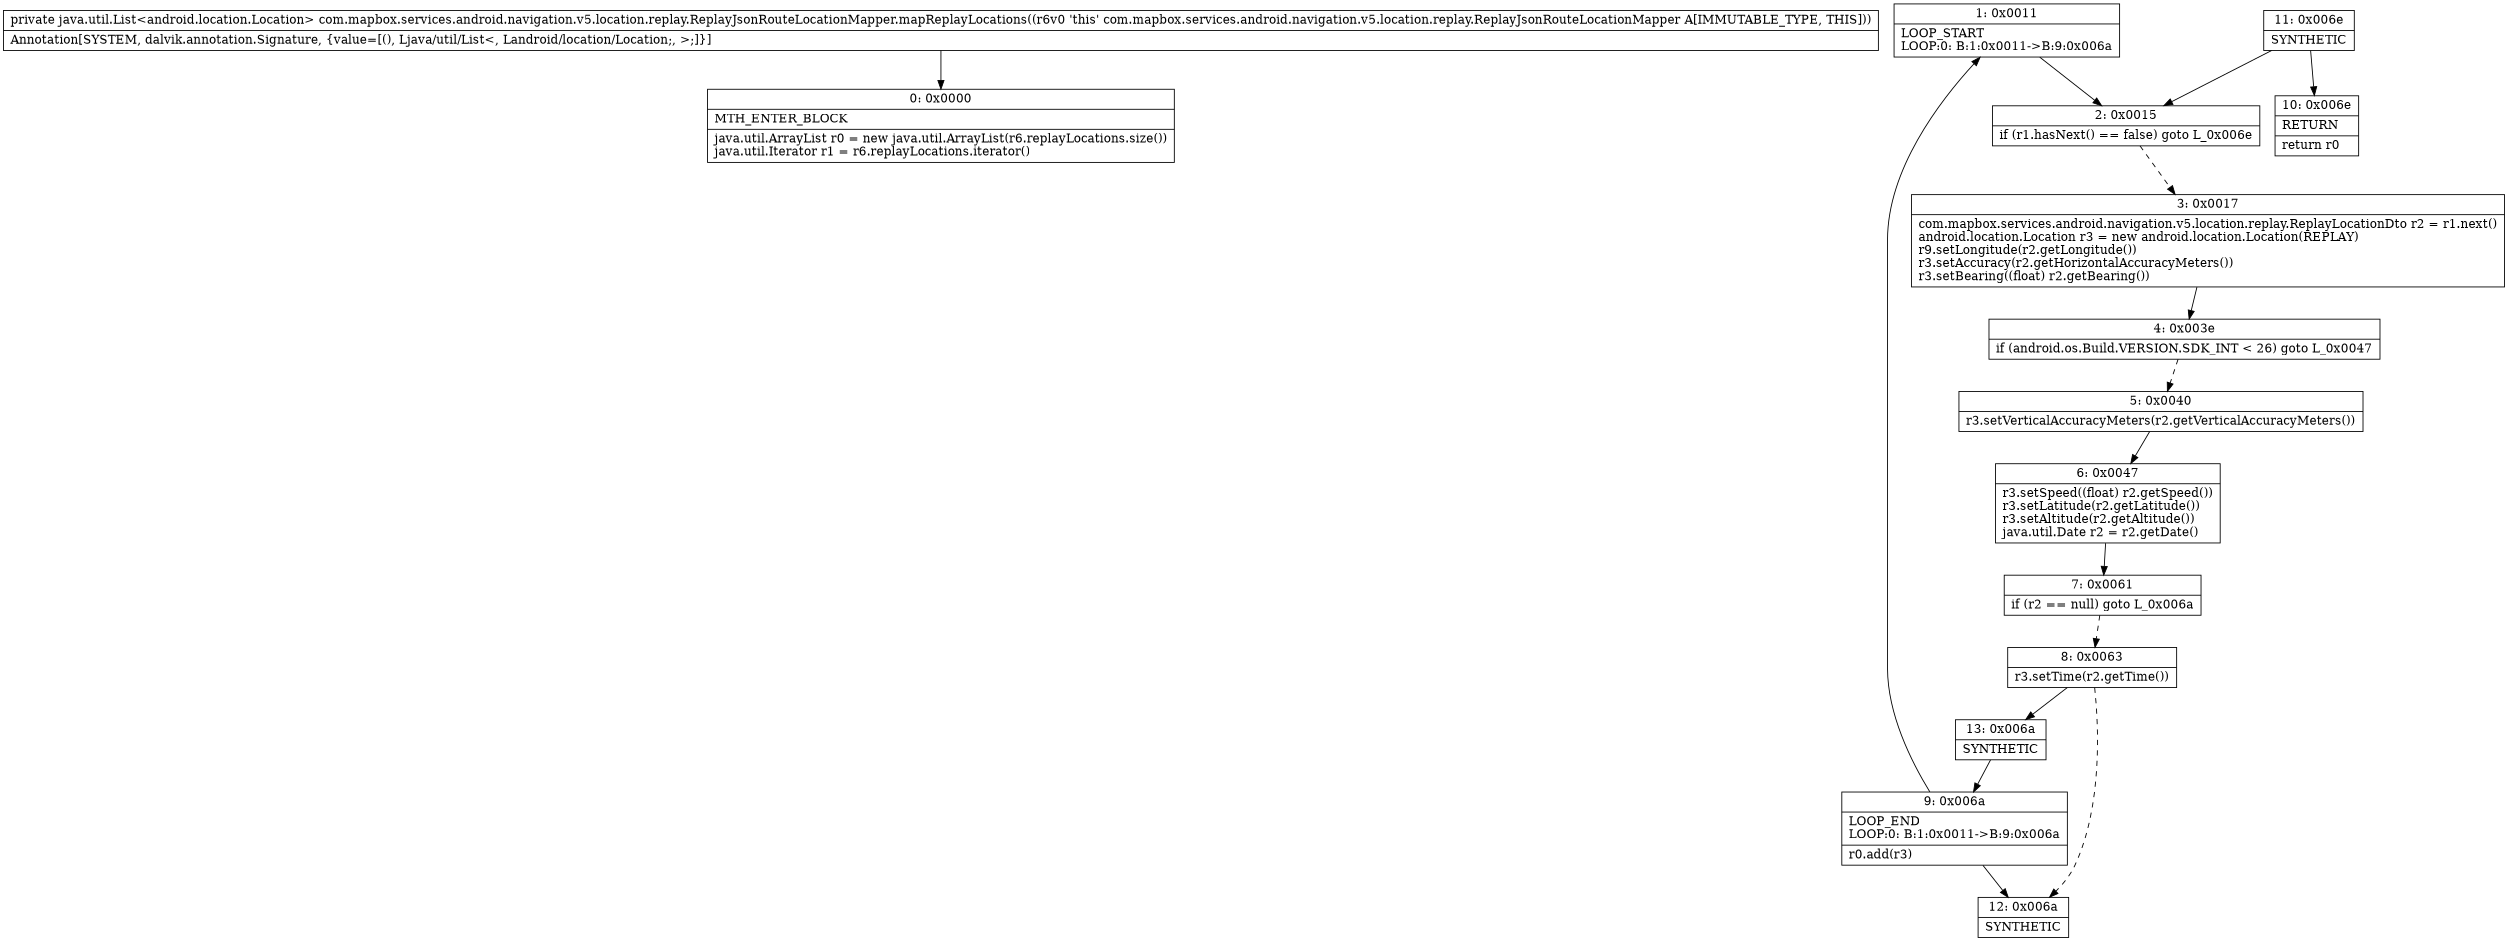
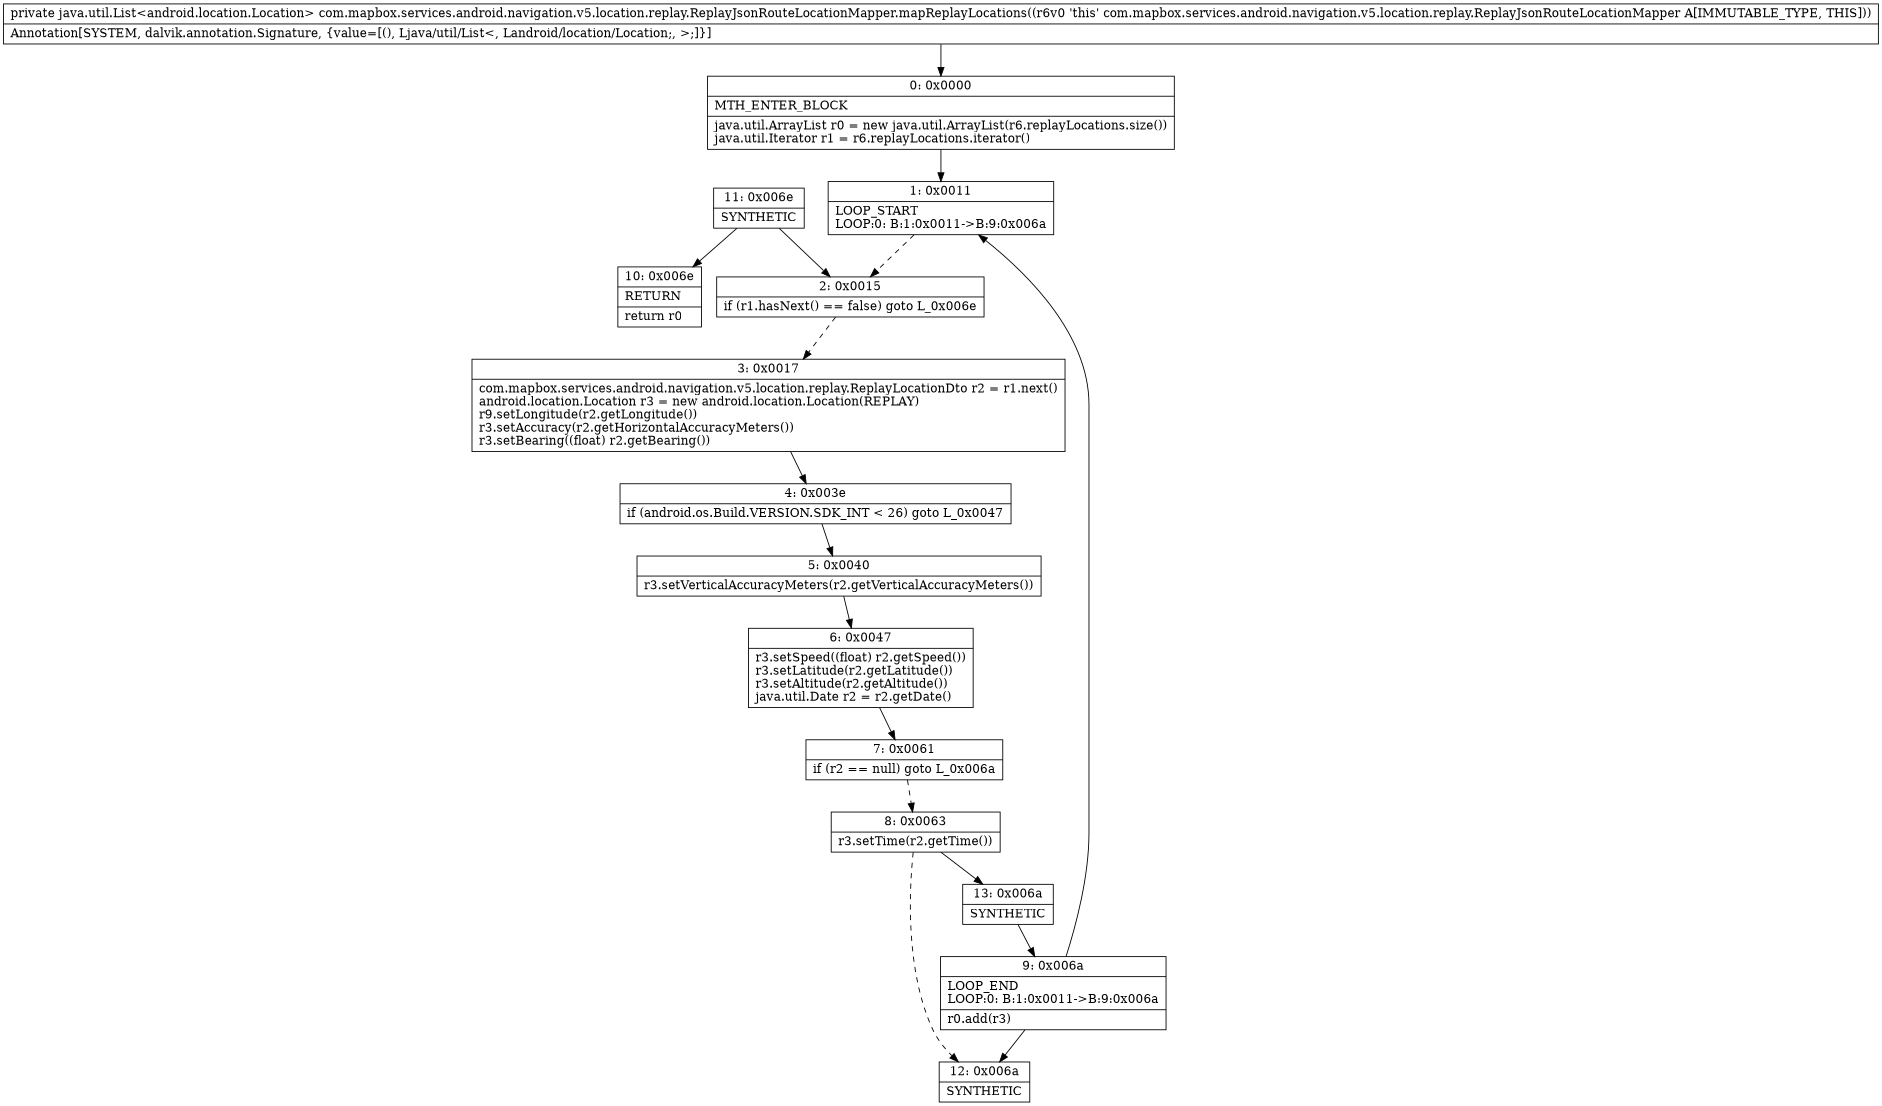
edge "1: 0x0011" -> "2: 0x0015": style solid -> dashed
edge "0: 0x0000" -> "1: 0x0011": added
edge "4: 0x003e" -> "5: 0x0040": style dashed -> solid
